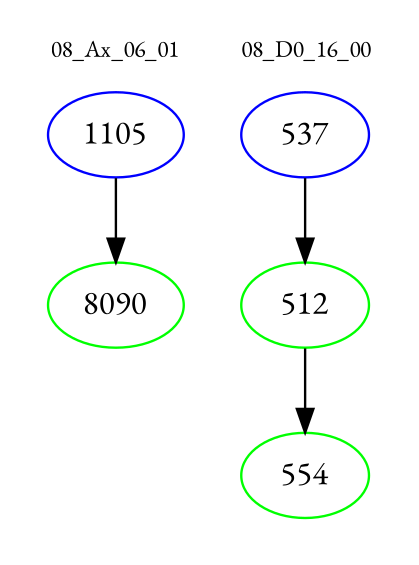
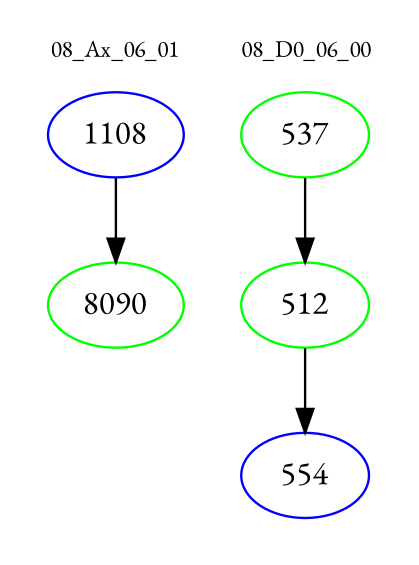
cluster "08_D0_16_00": label "08_D0_16_00" -> "08_D0_06_00"
node "1105": label "1105" -> "1108"
node "537": color blue -> green
node "554": color green -> blue
